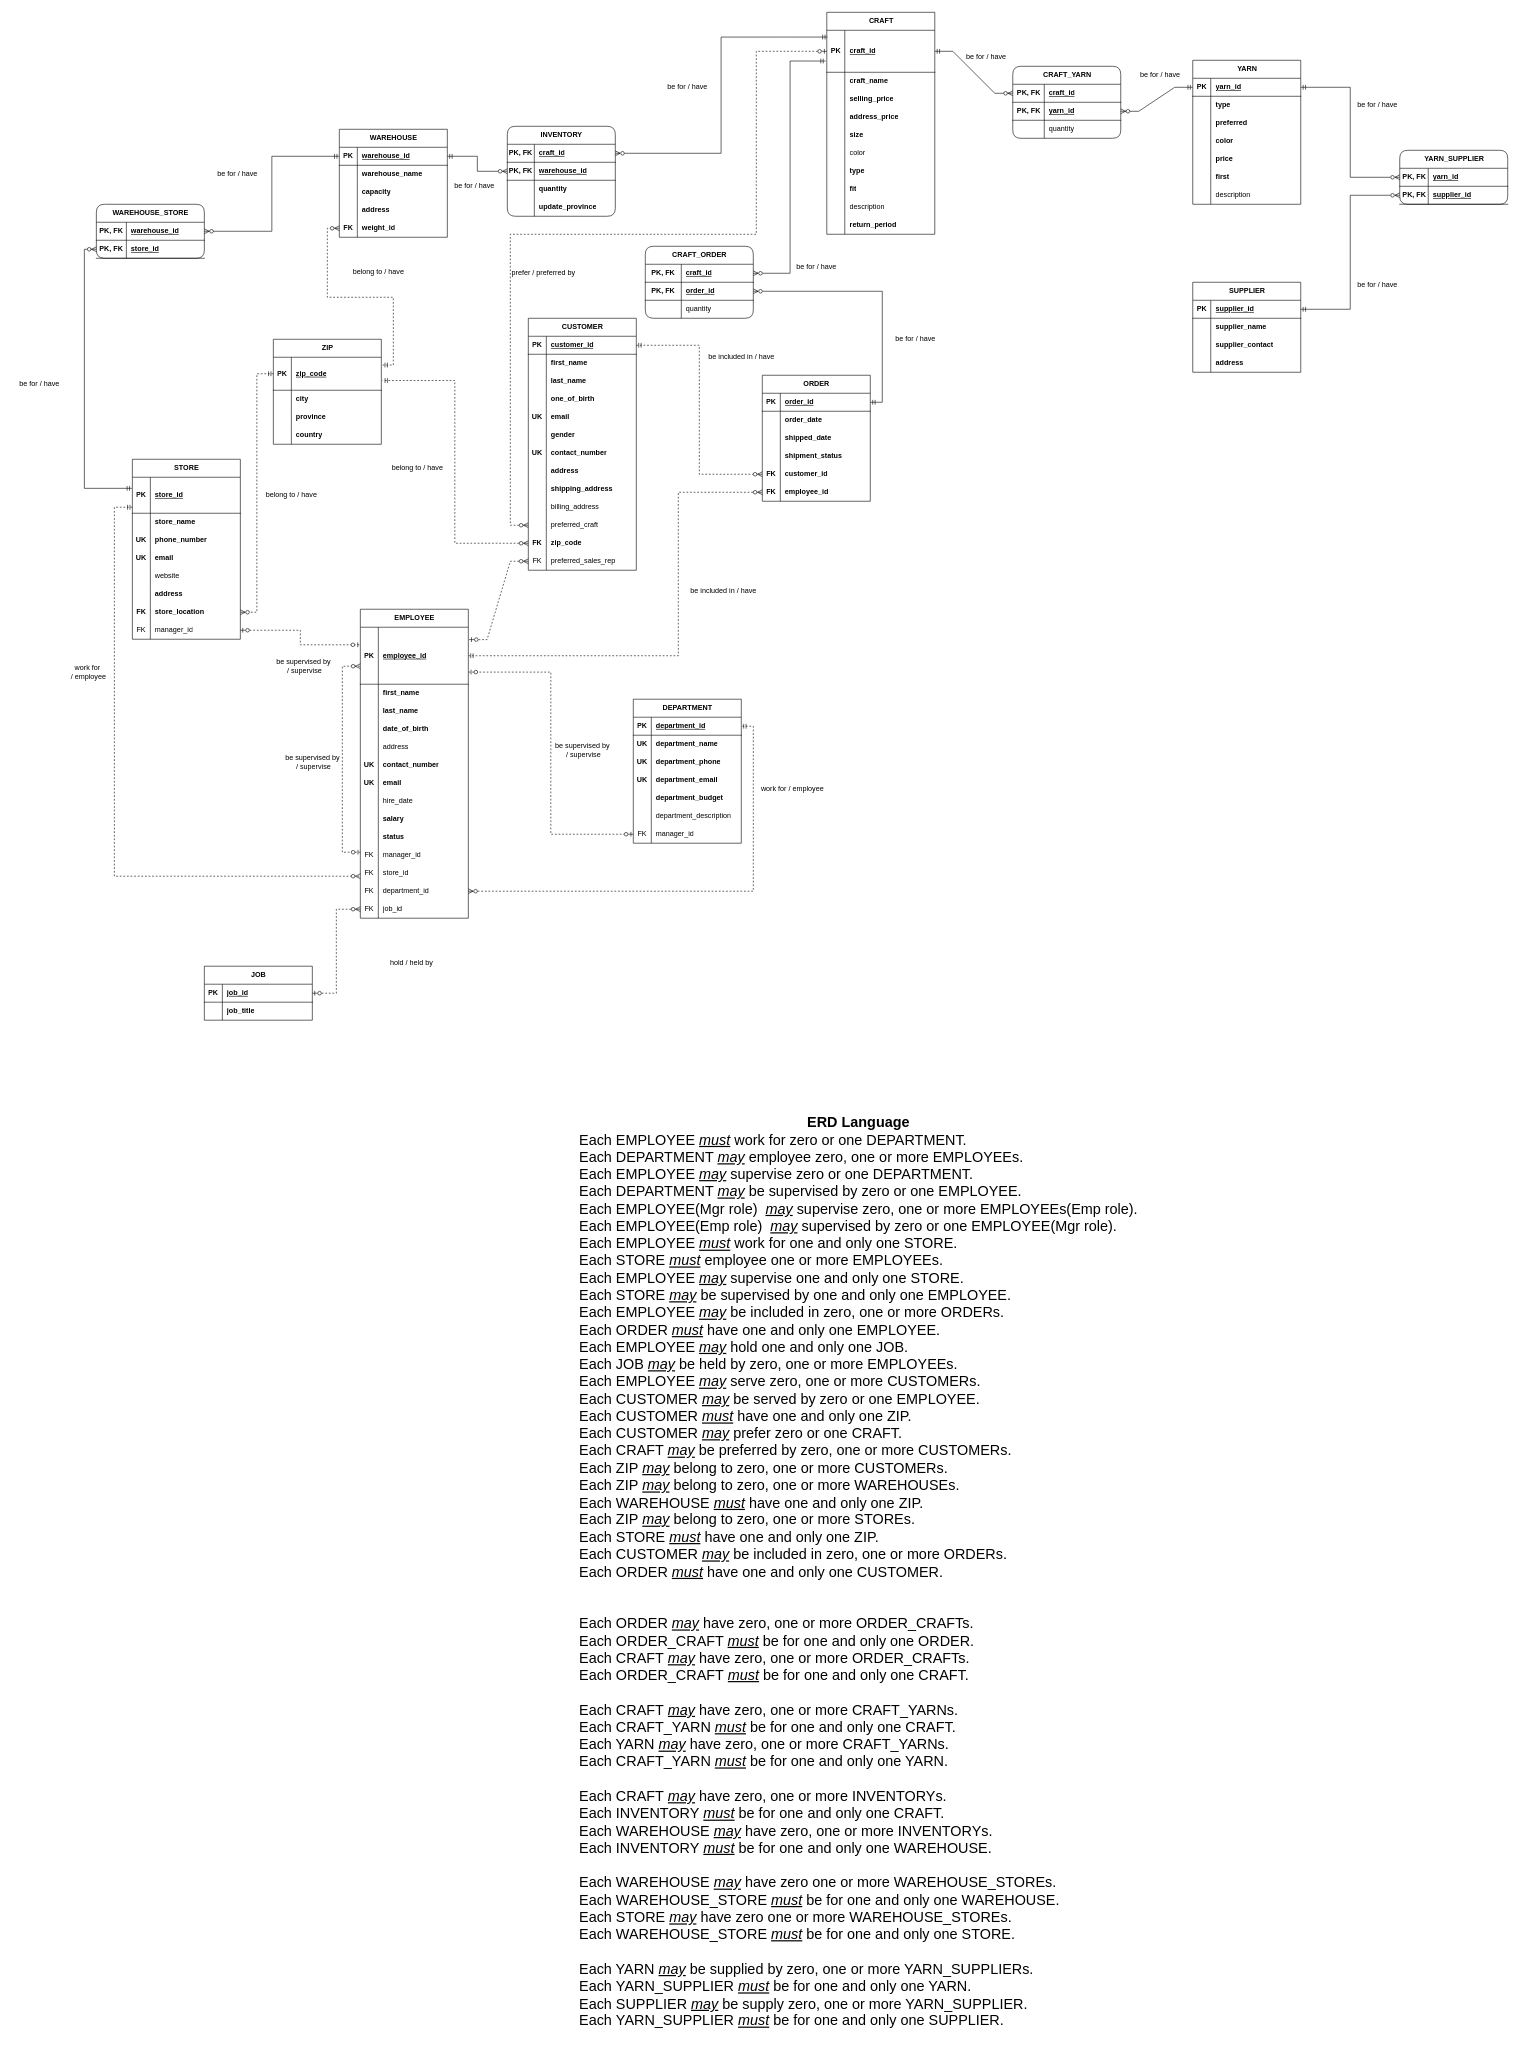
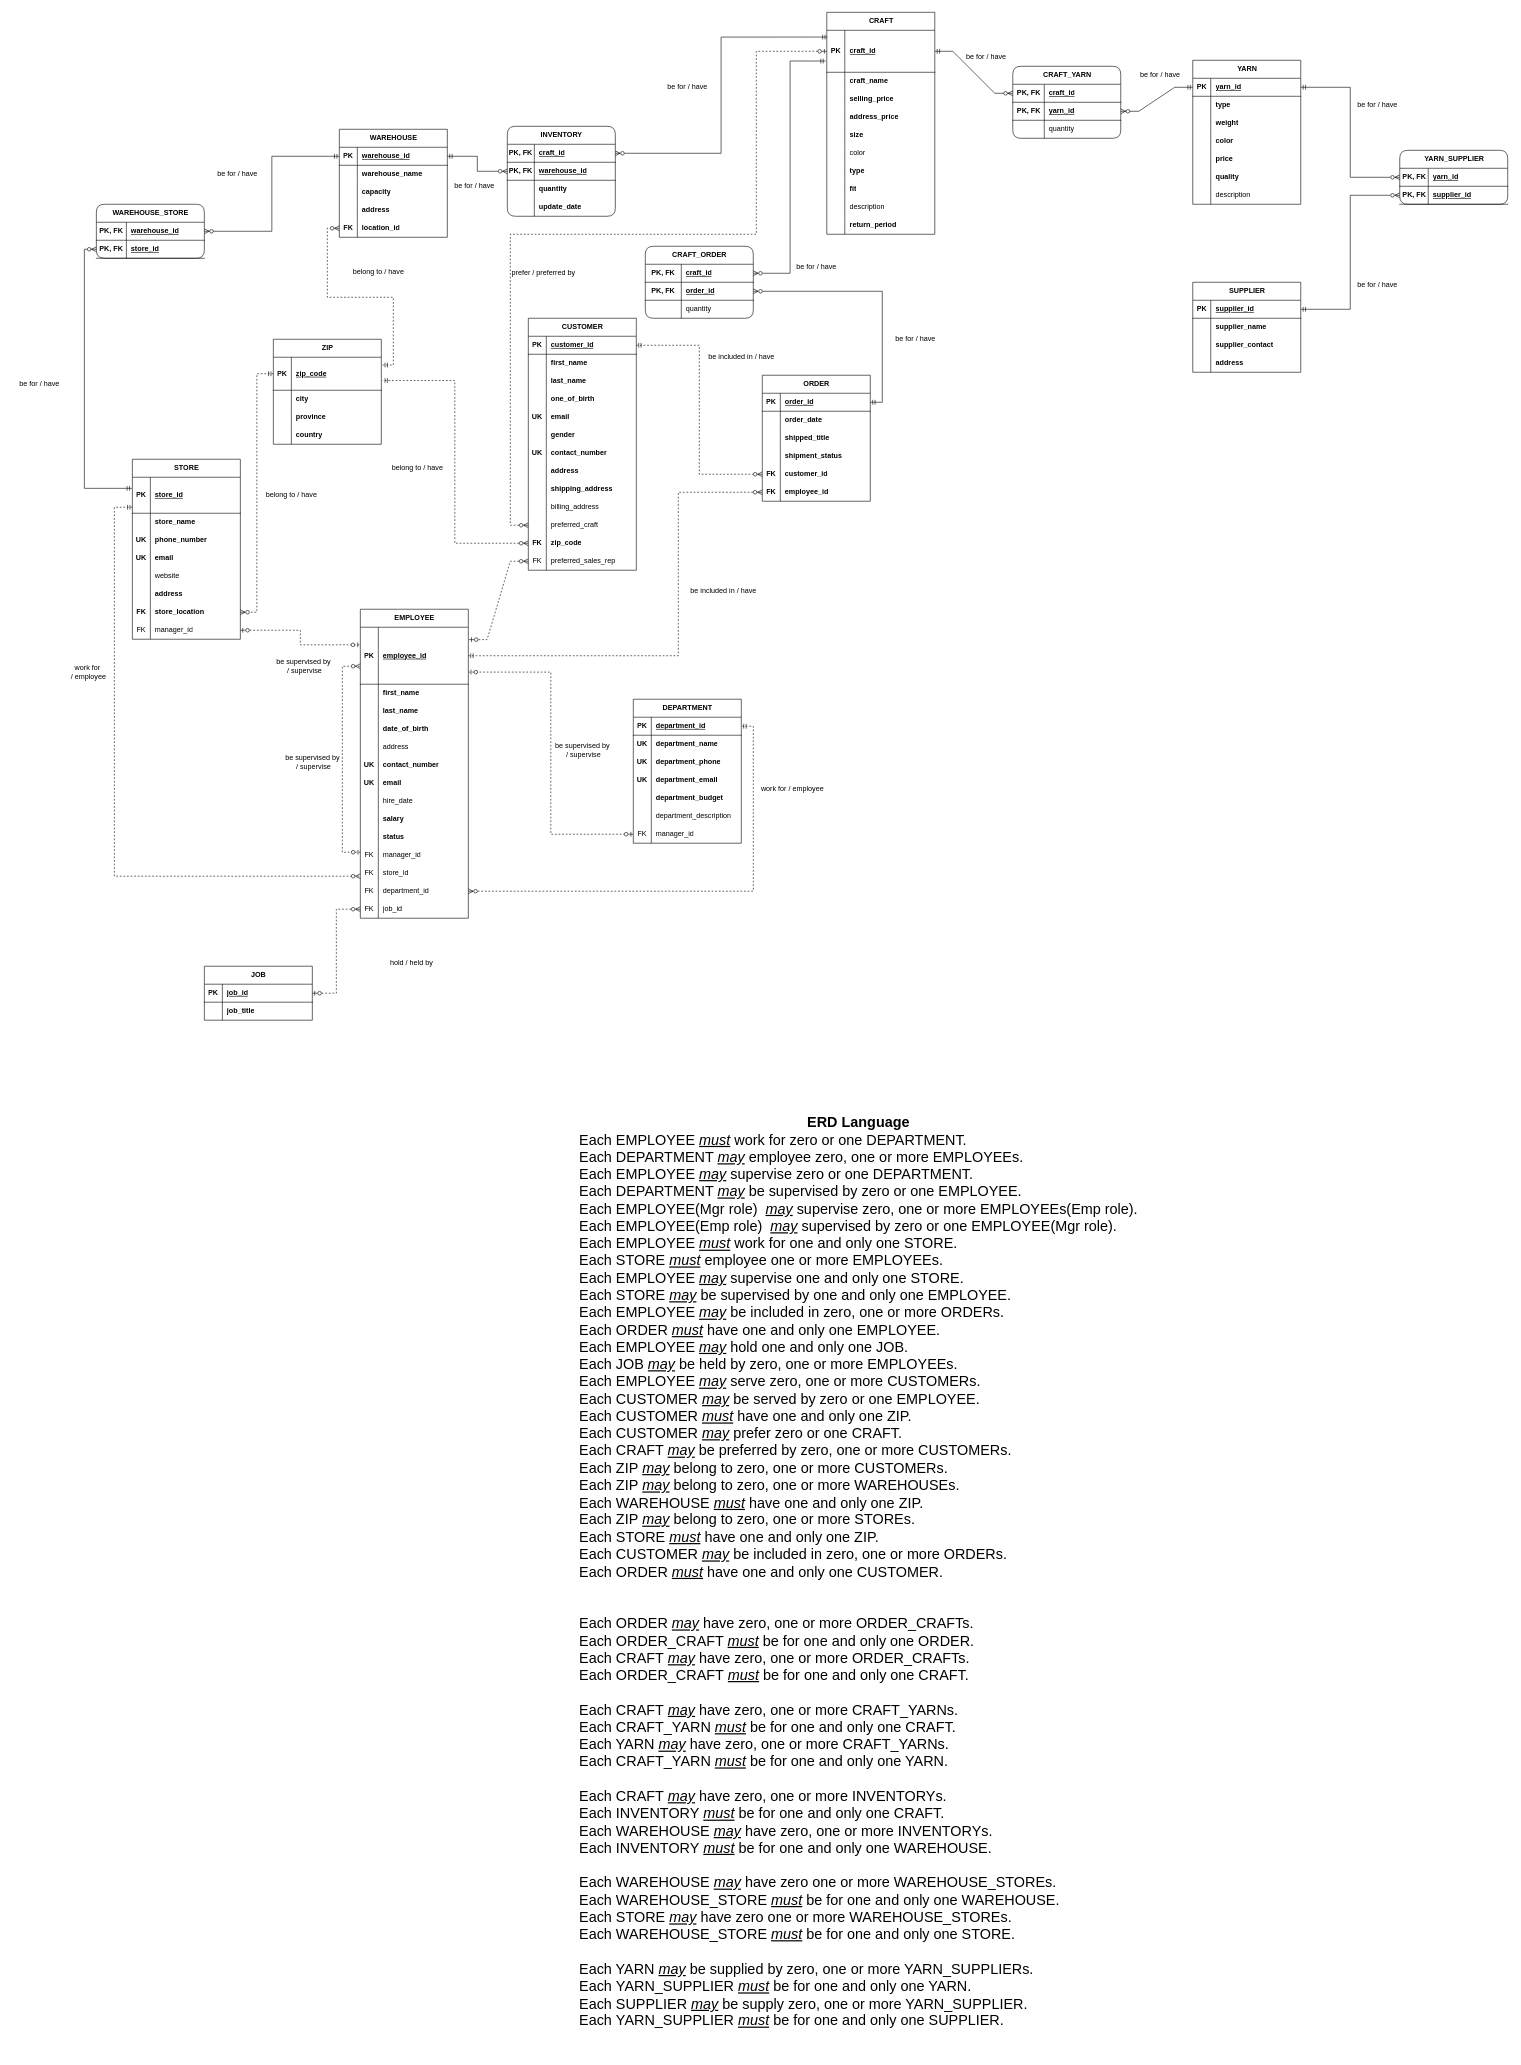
node "preferred": label "preferred" -> "weight"
node "first": label "first" -> "quality"
node "update_province": label "update_province" -> "update_date"
node "weight_id": label "weight_id" -> "location_id"
node "shipped_date": label "shipped_date" -> "shipped_title"
